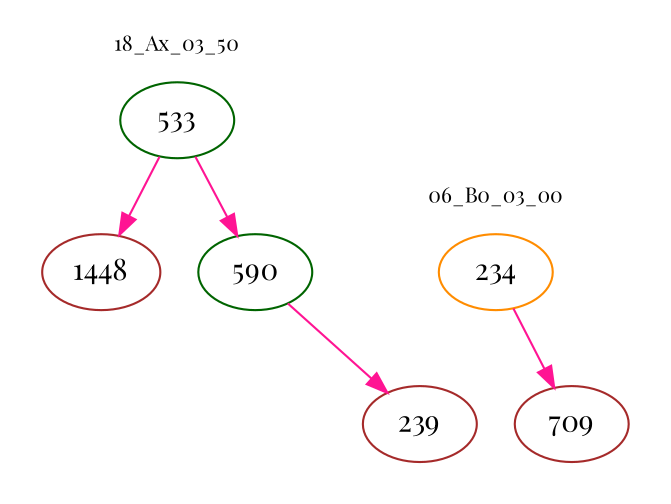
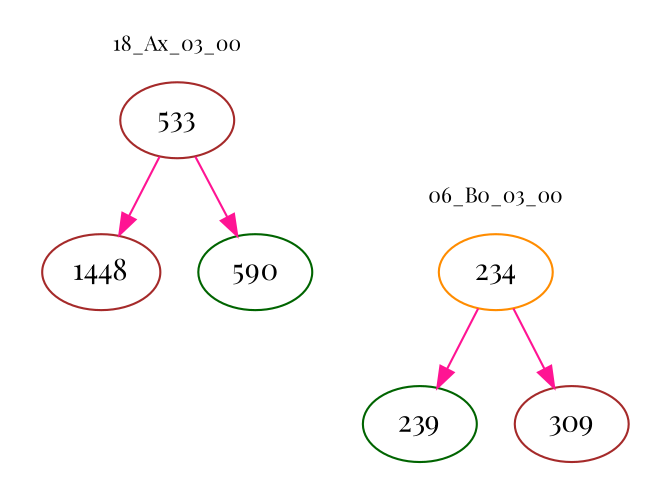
cluster "18_Ax_03_50": label "18_Ax_03_50" -> "18_Ax_03_00"
node "533": color darkgreen -> brown
edge "590" -> "239": now "234" -> "239"
node "239": color brown -> darkgreen
node "709": label "709" -> "309"
